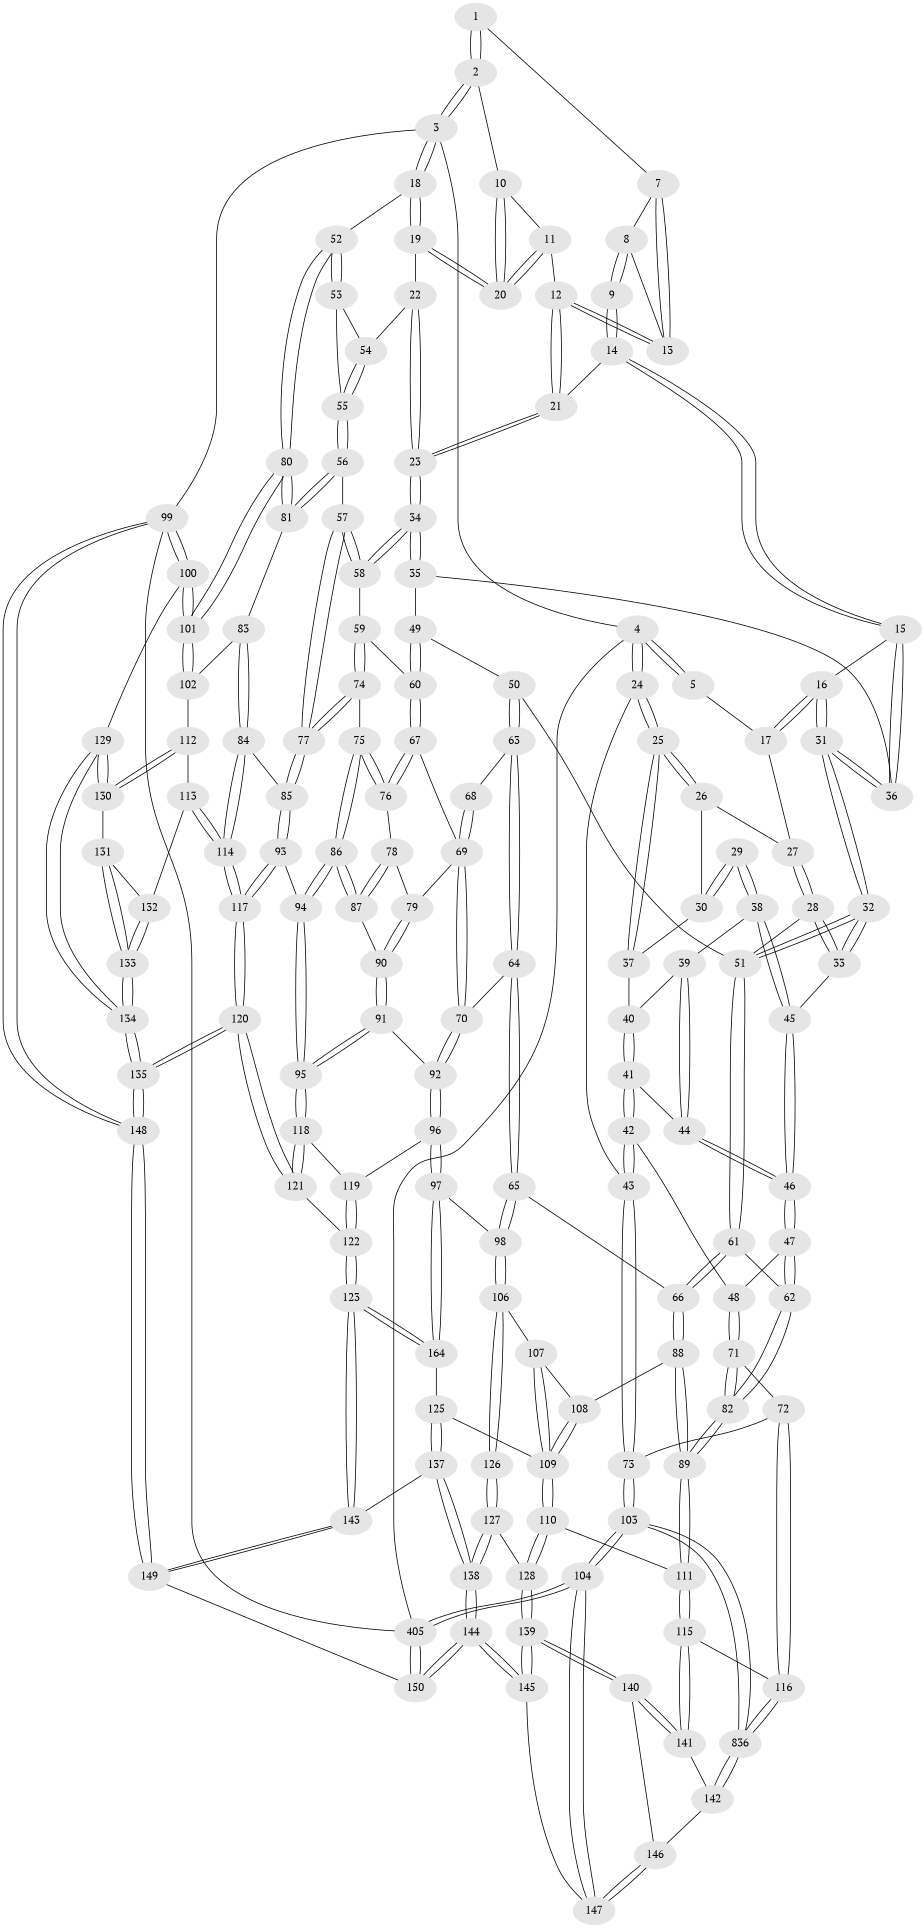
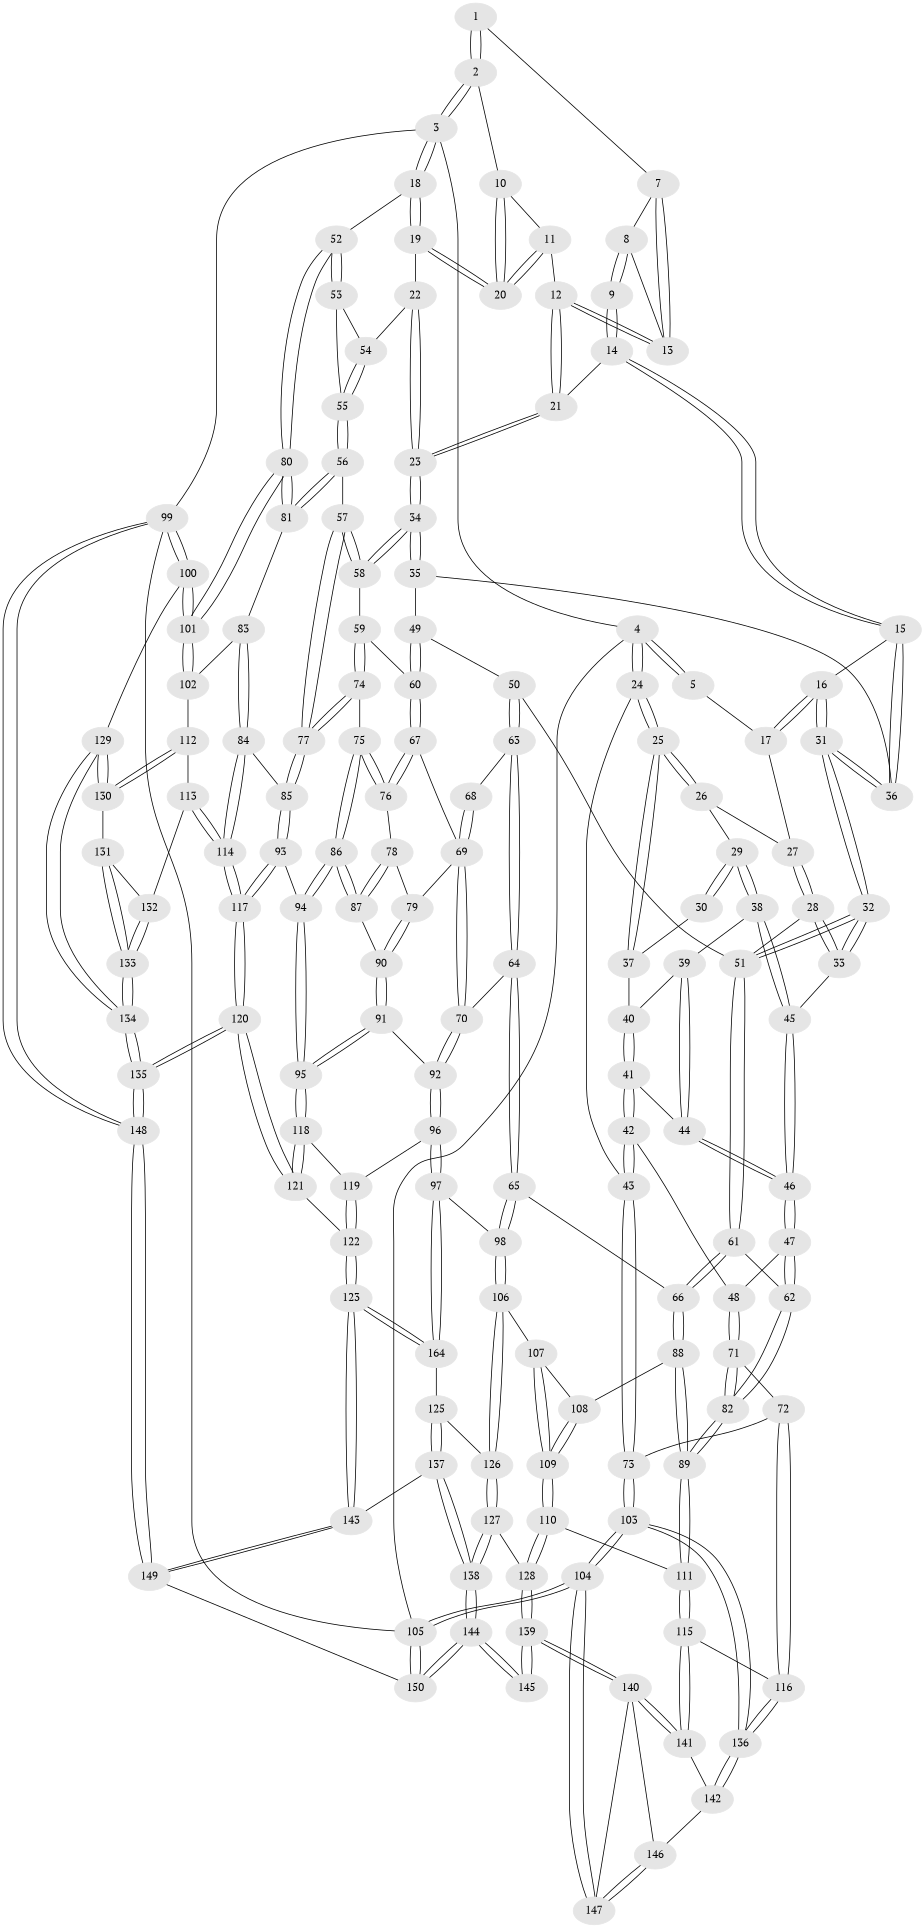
edge "26" -- "30": now "26" -- "29"
edge "125" -- "109": now "125" -- "126"
node "405": label "405" -> "105"
node "836": label "836" -> "136"
edge "145" -- "147": now "140" -- "147"
